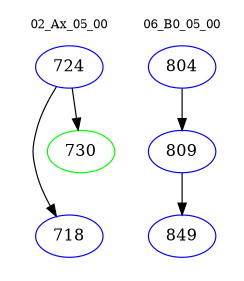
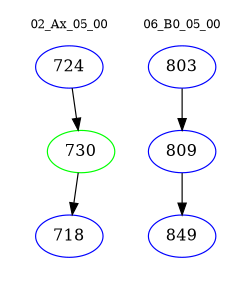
node "804": label "804" -> "803"
edge "724" -> "718": now "730" -> "718"
